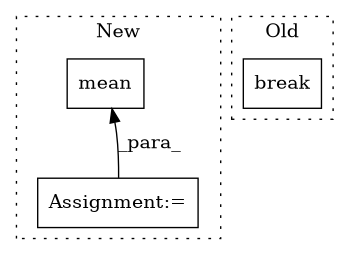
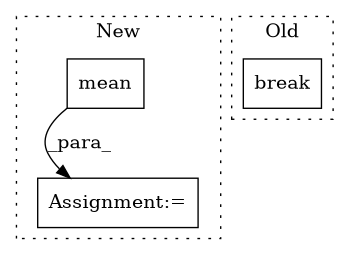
edge "Assignment:=" -> "mean": reversed
